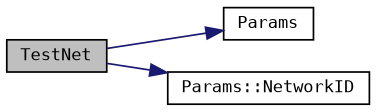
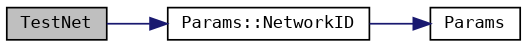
edge "TestNet" -> "Params": now "Params::NetworkID" -> "Params"
